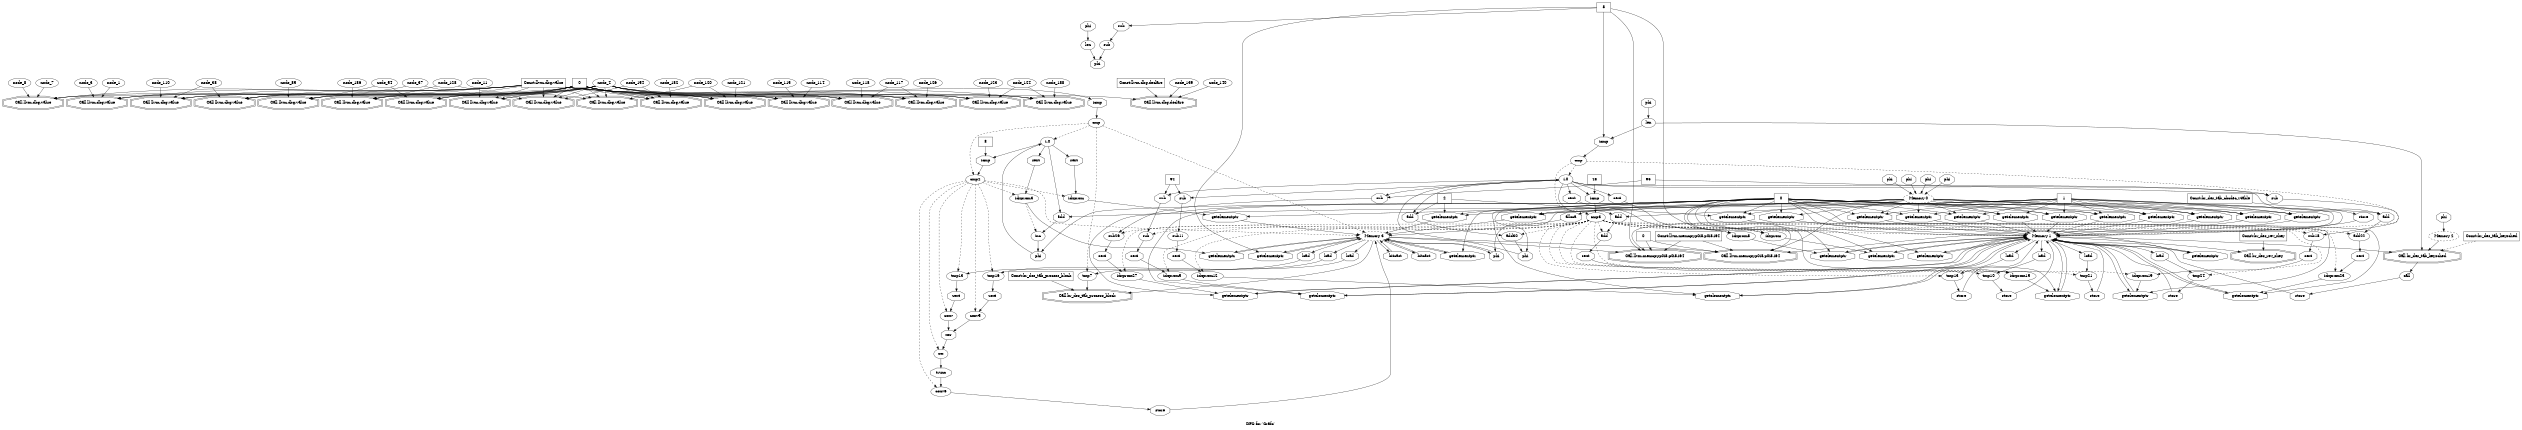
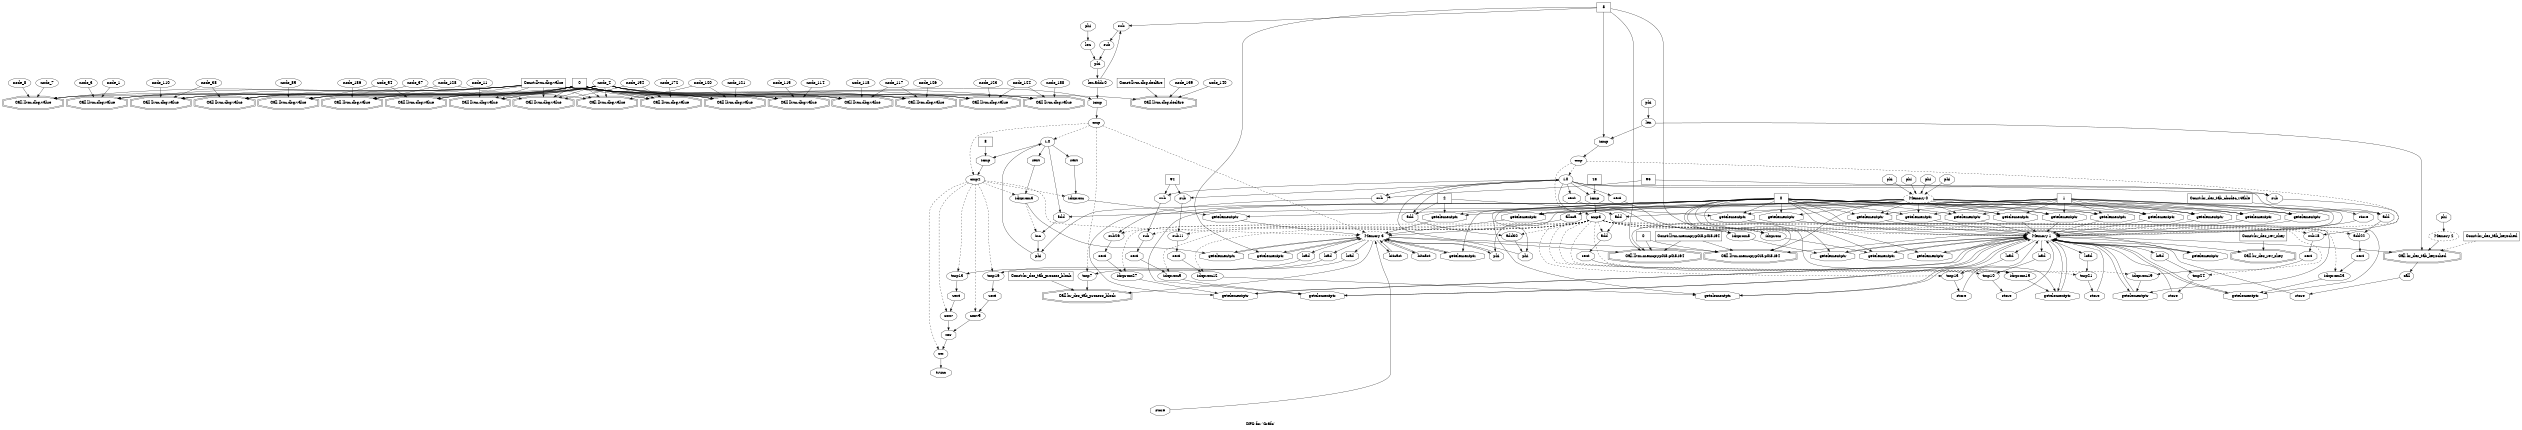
node "node_182": label "node_182" -> "node_172"
node "len.addr.0": added
edge "cmp3" -> "sub11": added
node "conv6": removed
